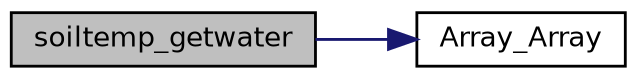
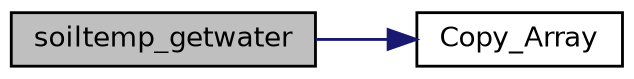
node "Array_Array": label "Array_Array" -> "Copy_Array"
